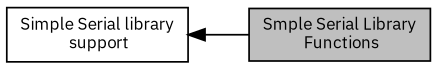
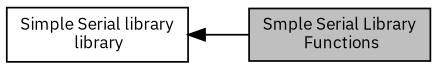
node "Simple Serial library support": label "Simple Serial library support" -> "Simple Serial library library"
